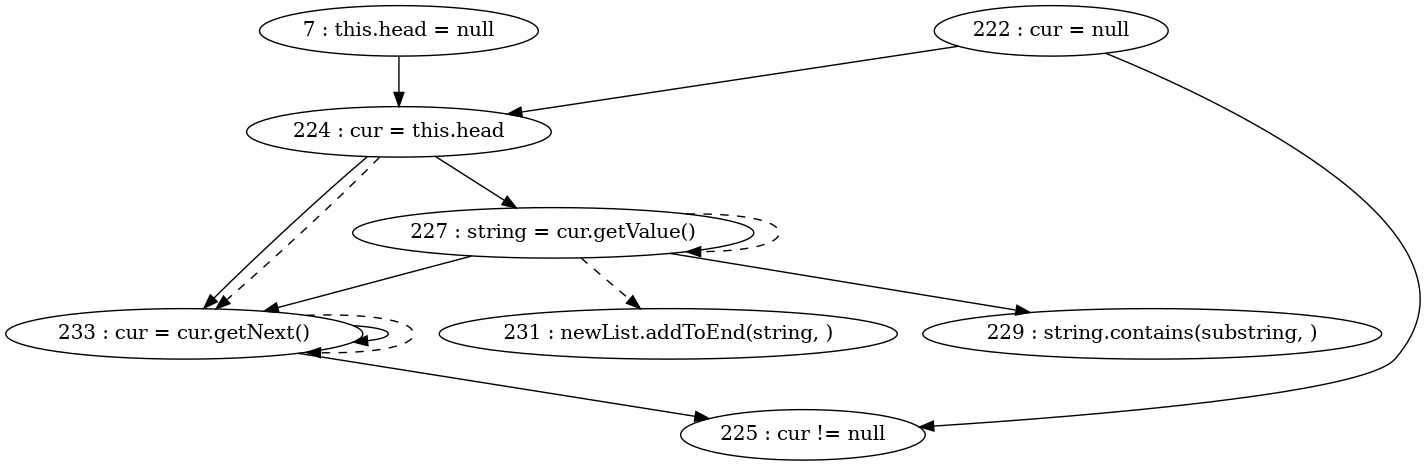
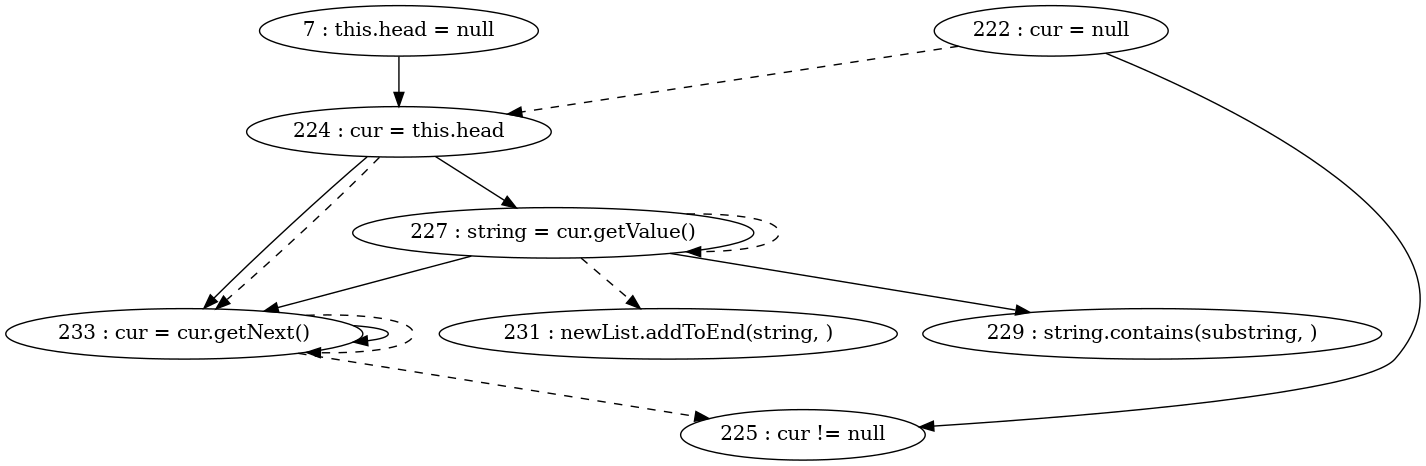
edge "222 : cur = null" -> "224 : cur = this.head": style solid -> dashed
edge "233 : cur = cur.getNext()" -> "225 : cur != null": style solid -> dashed
